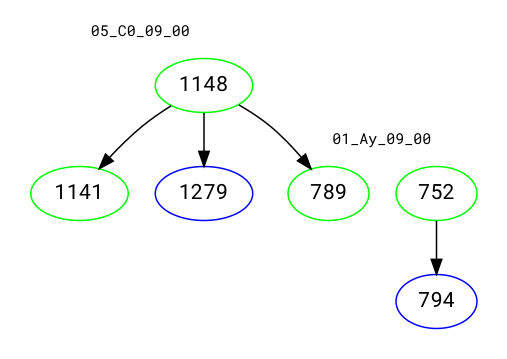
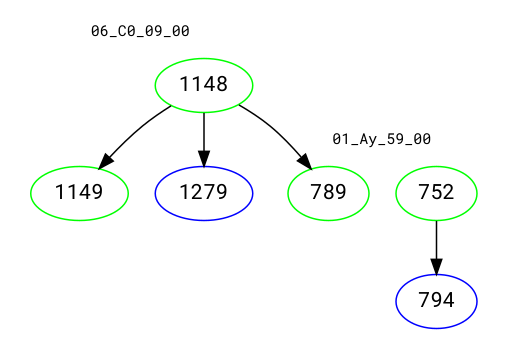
cluster "05_C0_09_00": label "05_C0_09_00" -> "06_C0_09_00"
cluster "01_Ay_09_00": label "01_Ay_09_00" -> "01_Ay_59_00"
node "1141": label "1141" -> "1149"
